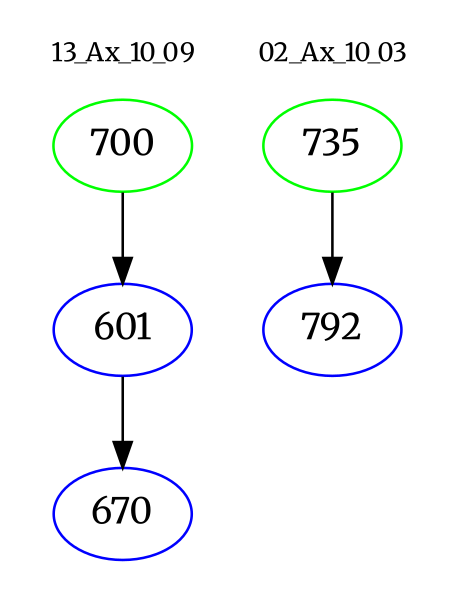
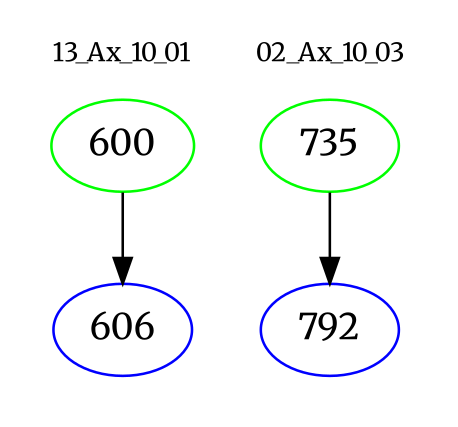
cluster "13_Ax_10_09": label "13_Ax_10_09" -> "13_Ax_10_01"
node "700": label "700" -> "600"
node "601": label "601" -> "606"
node "670": removed
